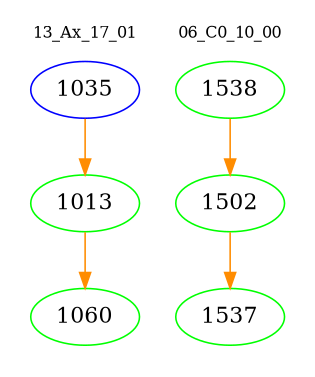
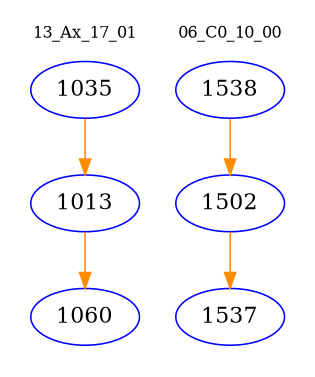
node "1538": color green -> blue
node "1013": color green -> blue
node "1502": color green -> blue
node "1060": color green -> blue
node "1537": color green -> blue
